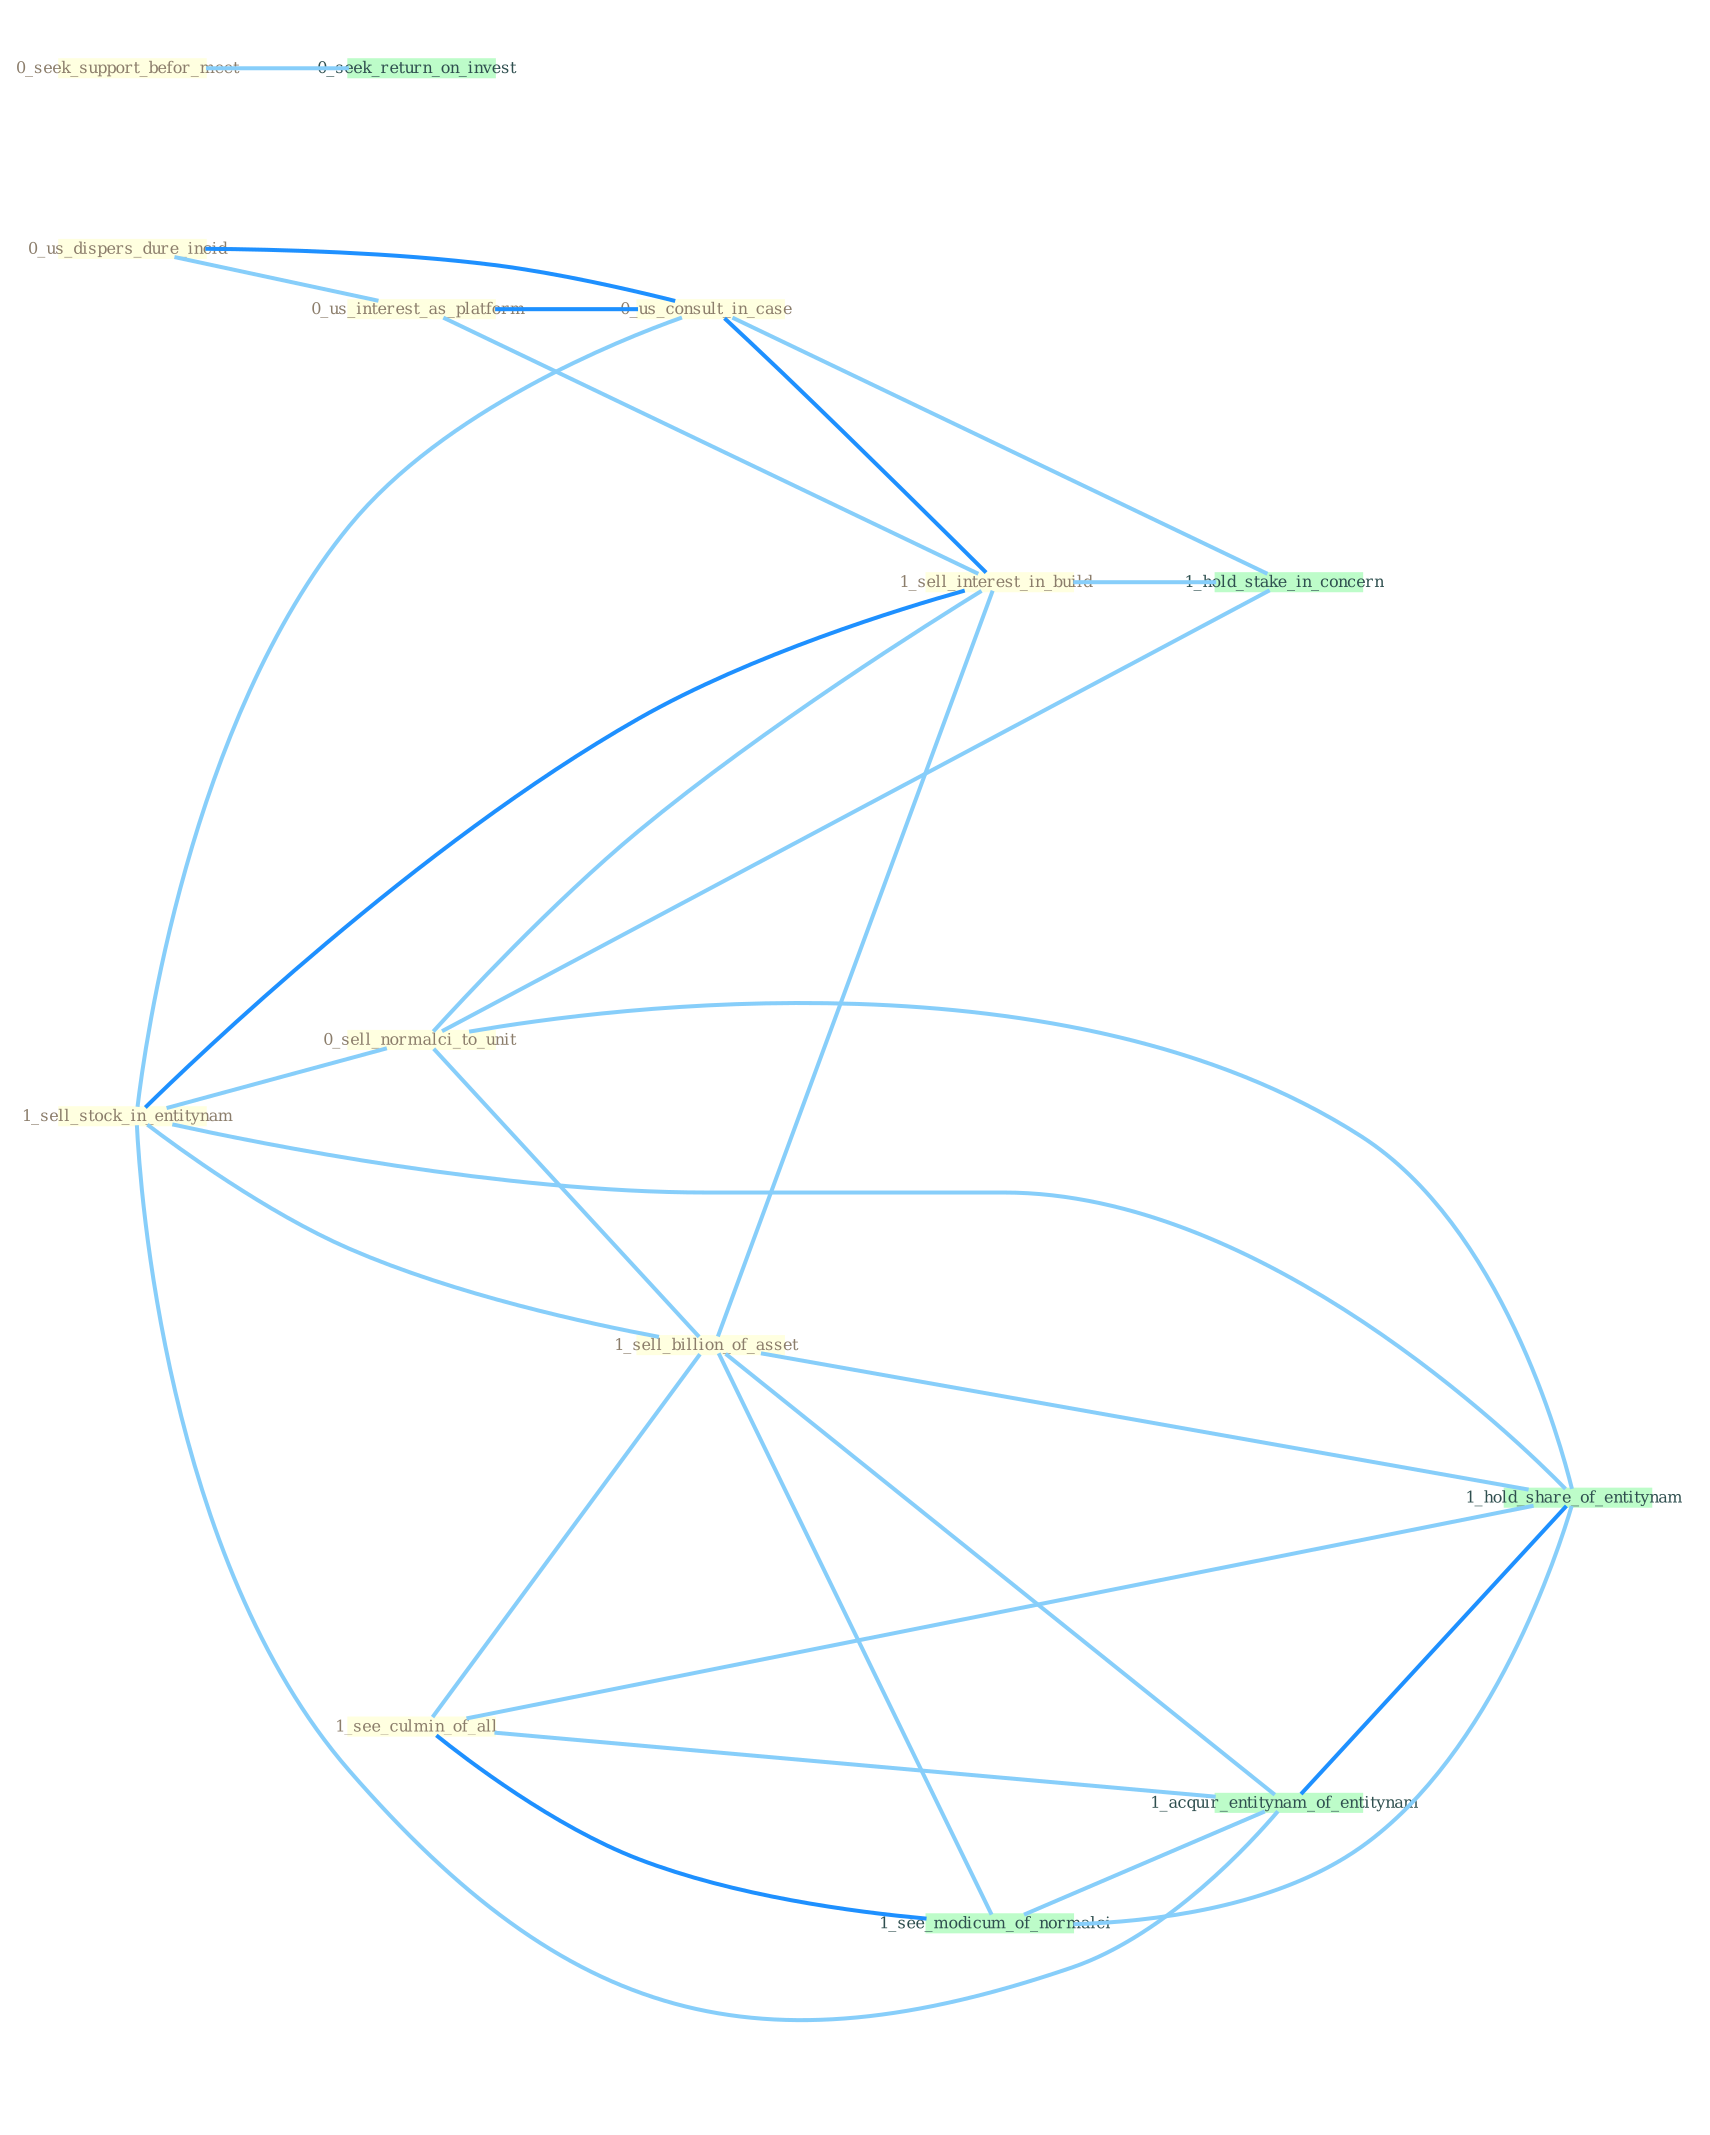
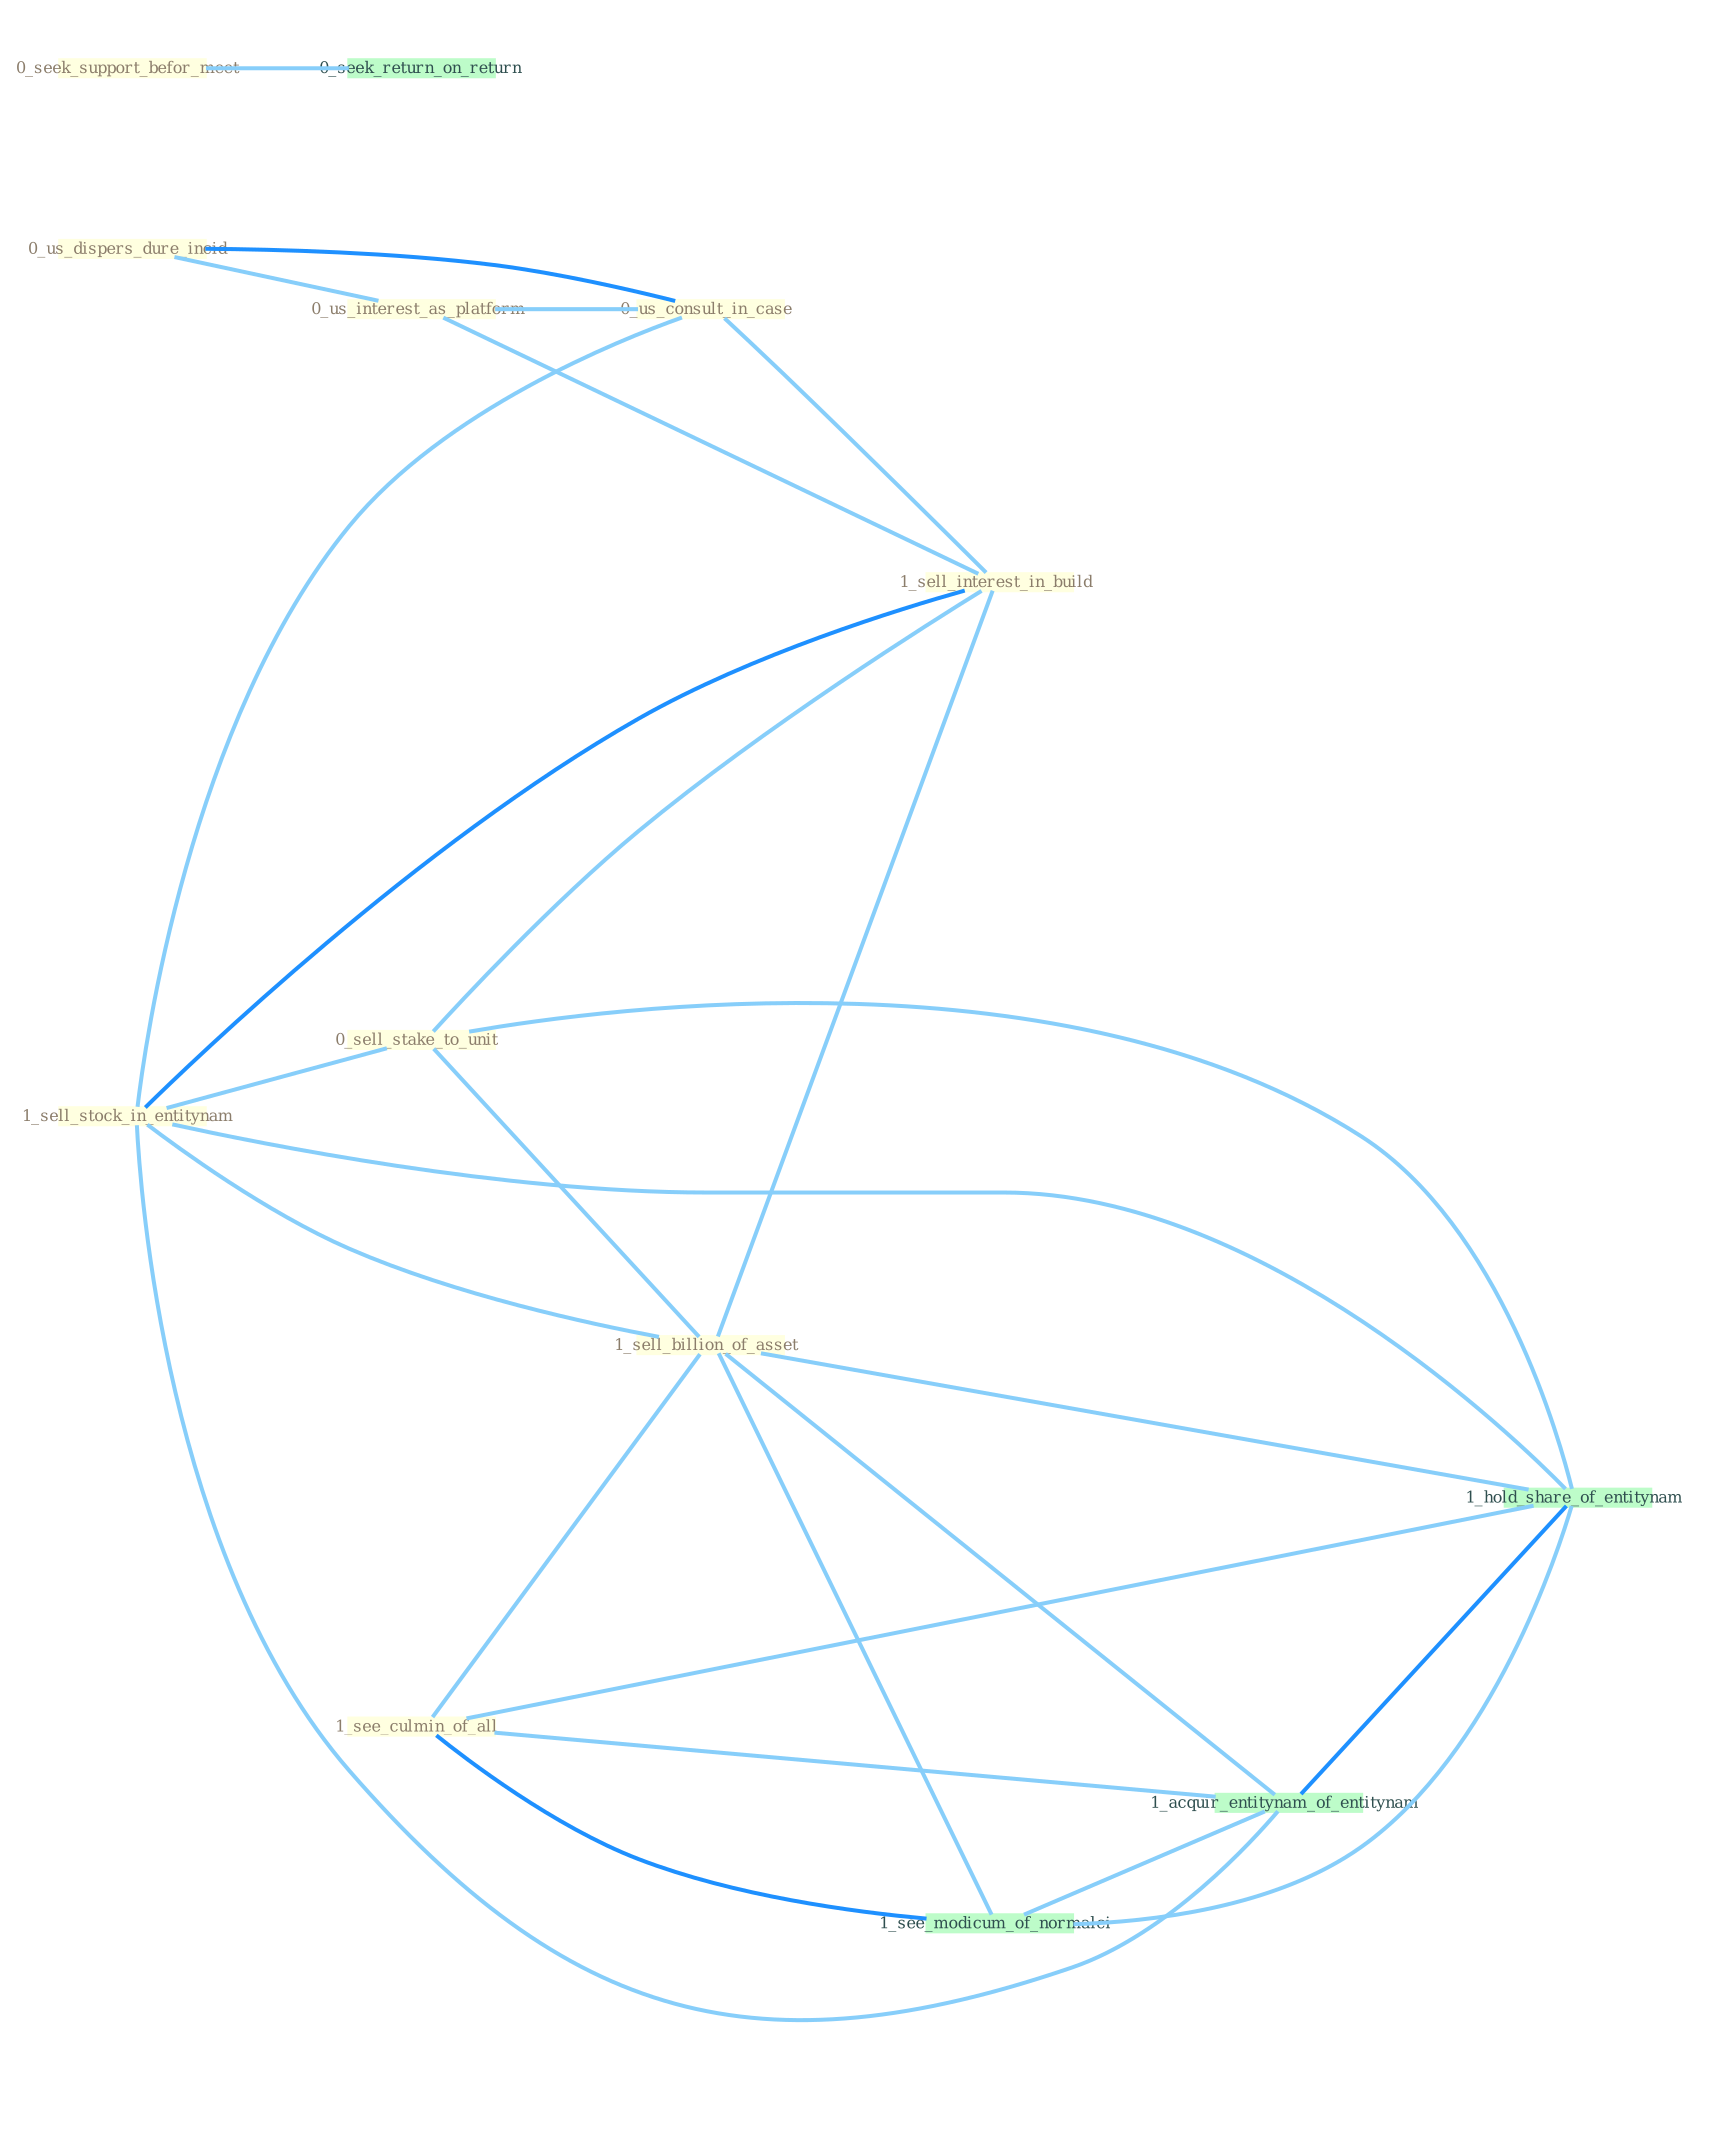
node "0_seek_return_on_invest": label "0_seek_return_on_invest" -> "0_seek_return_on_return"
edge "0_us_interest_as_platform" -- "0_us_consult_in_case": color #1e90ff -> #87cefa
edge "0_us_consult_in_case" -- "1_sell_interest_in_build": color #1e90ff -> #87cefa
node "1_hold_stake_in_concern": removed
node "0_sell_normalci_to_unit": label "0_sell_normalci_to_unit" -> "0_sell_stake_to_unit"
